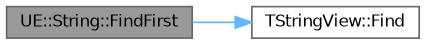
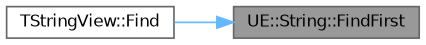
edge "UE::String::FindFirst" -> "TStringView::Find": reversed
